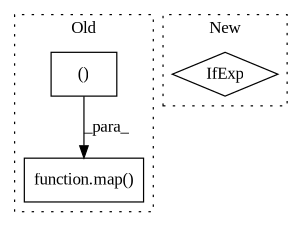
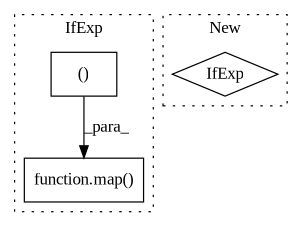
cluster "Old": label "Old" -> "IfExp"
